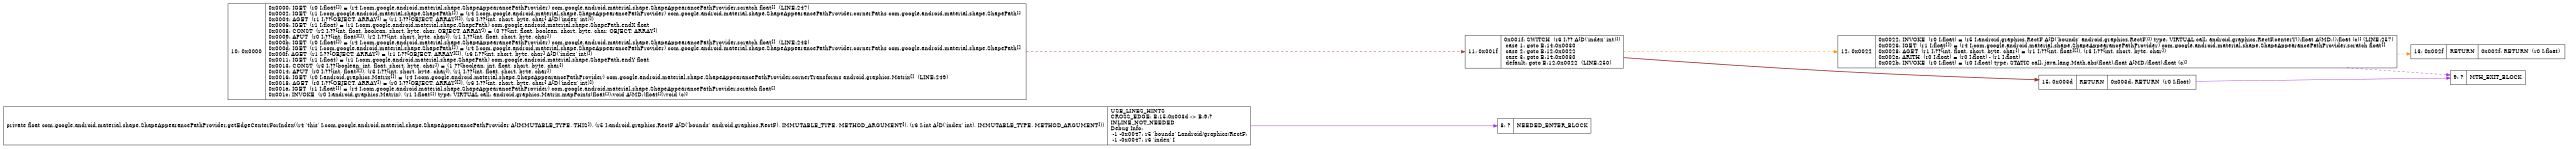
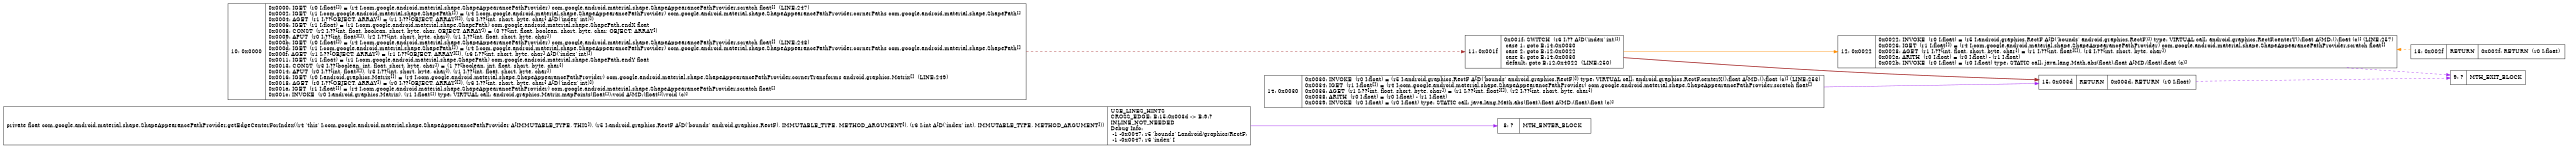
edge "11: 0x001f" -> "12: 0x0022": style dashed -> solid
edge "12: 0x0022" -> "13: 0x002f": reversed
node "11: 0x001f": text "default: goto B:12:0x0022  (LINE:250)" -> "default: goto B:12:0x4022  (LINE:250)"
edge "15: 0x003d" -> "9: ?": style solid -> dashed
node "14: 0x0030": added
node "8: ?": text "NEEDED_ENTER_BLOCK" -> "MTH_ENTER_BLOCK"
